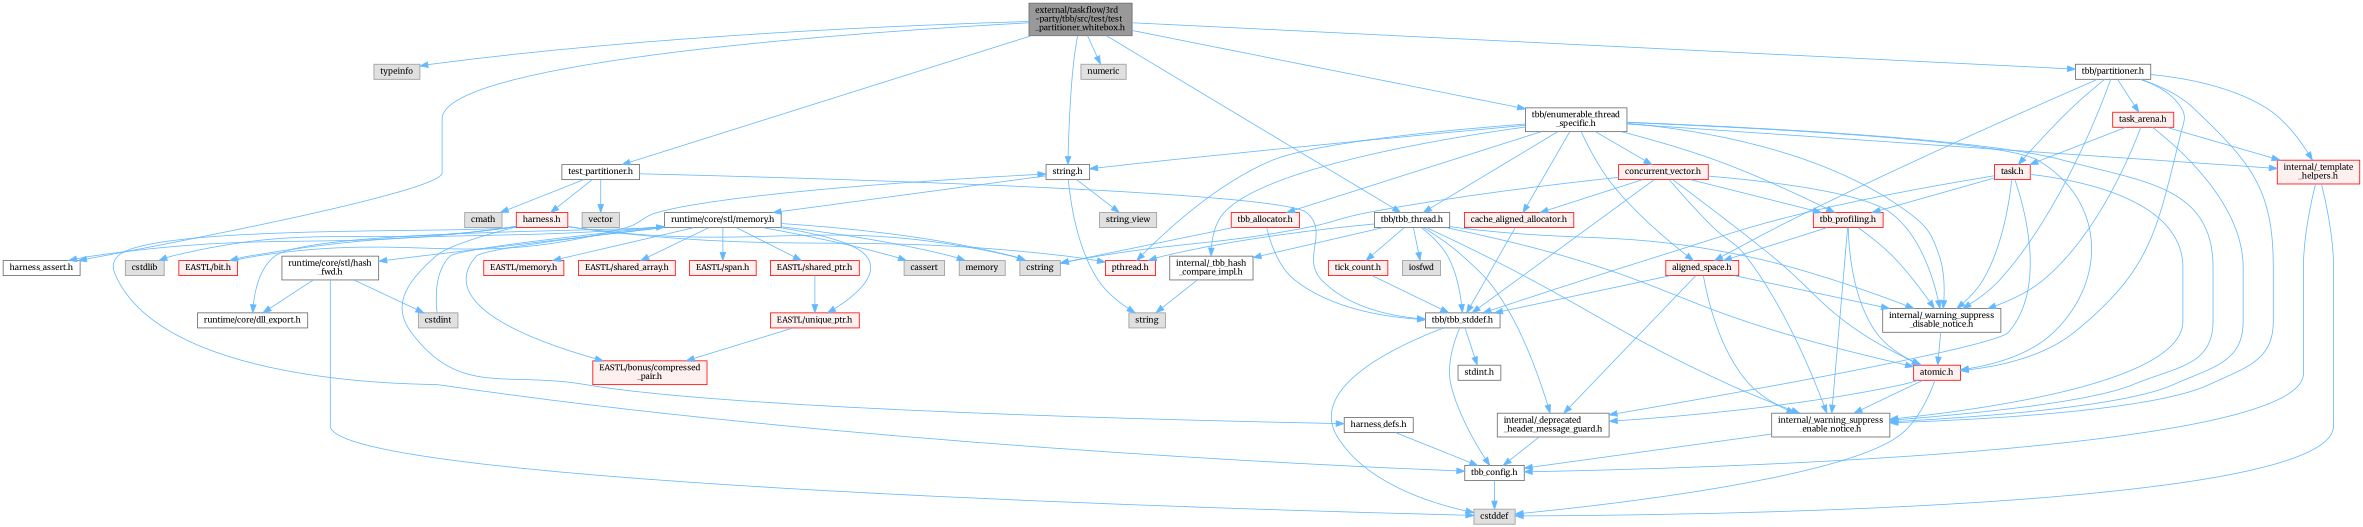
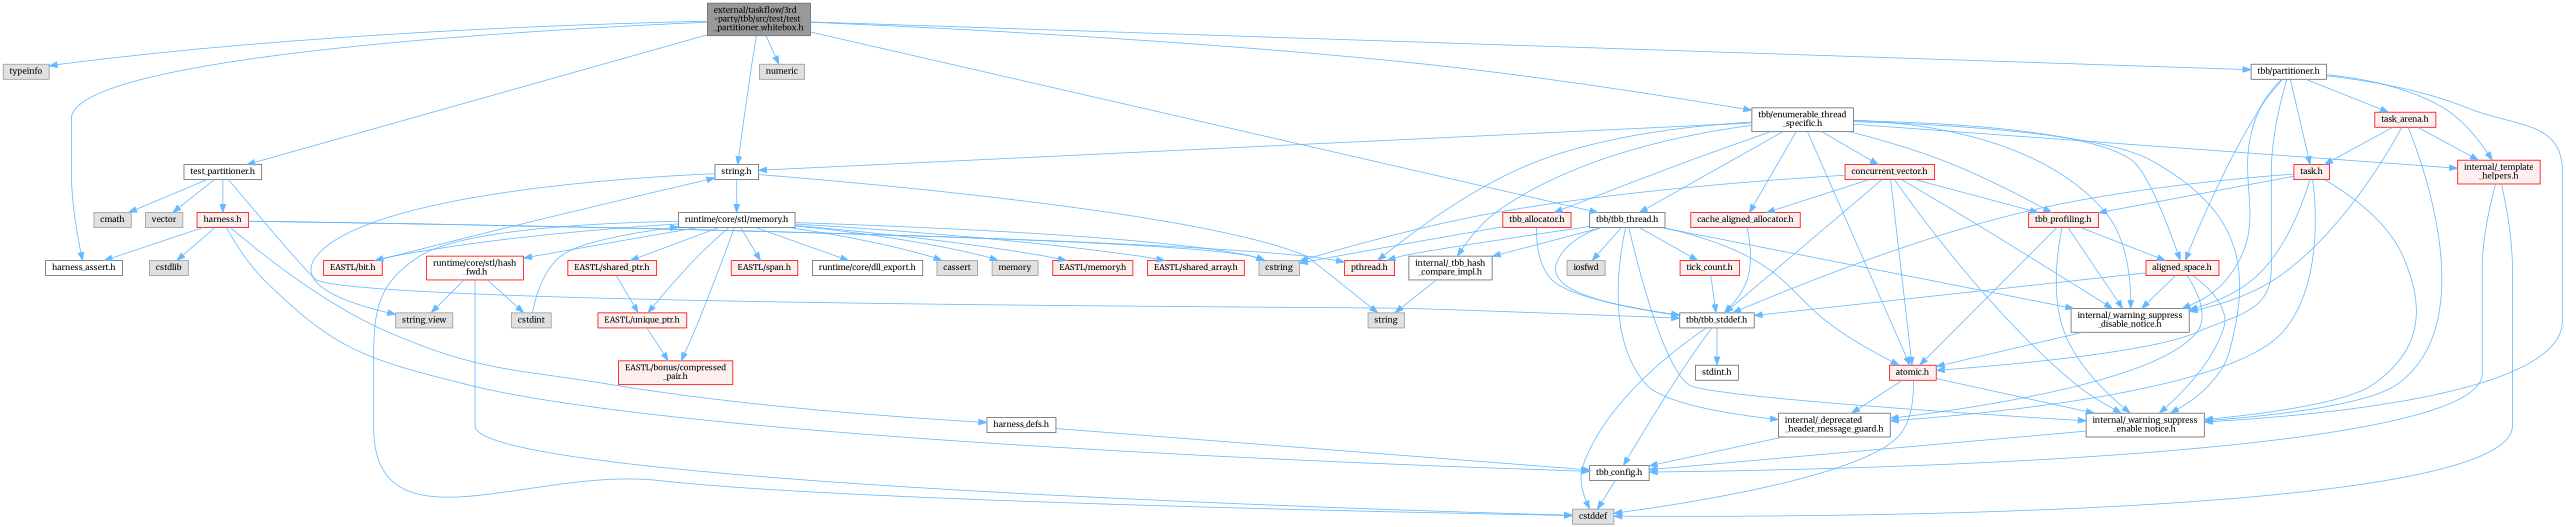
node "runtime/core/stl/hash _fwd.h": color grey40 -> red
edge "runtime/core/stl/hash _fwd.h" -> "runtime/core/dll_export.h": now "runtime/core/stl/hash _fwd.h" -> "string_view"
edge "runtime/core/stl/memory.h" -> "cstddef": added
